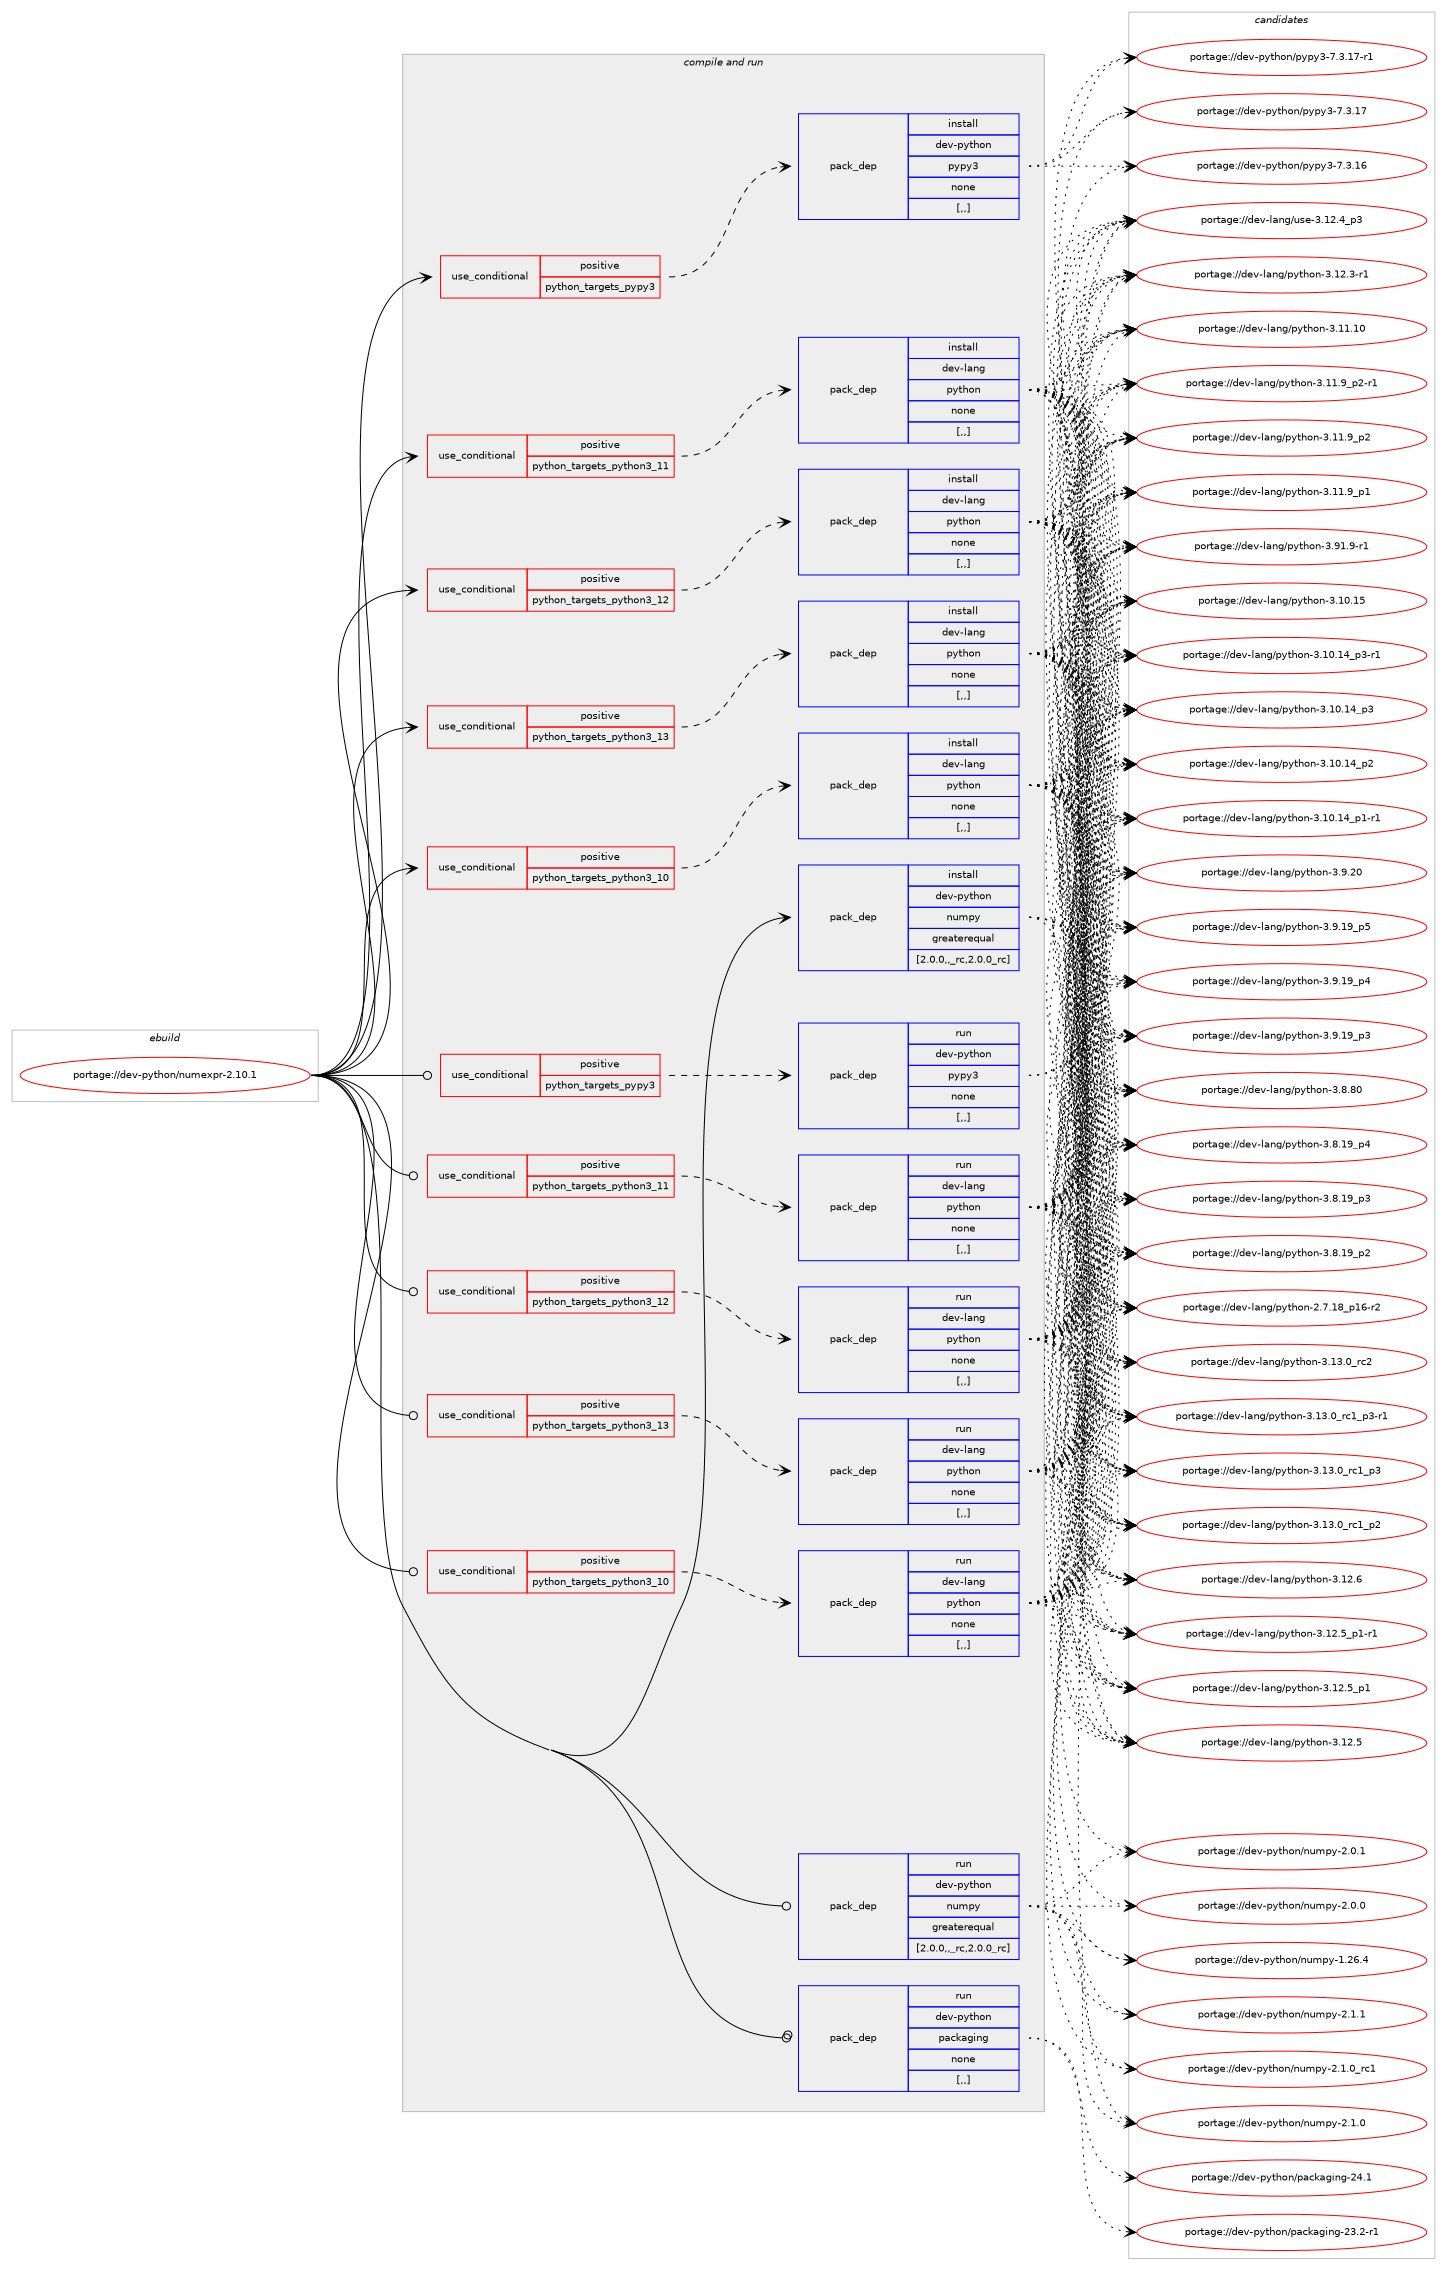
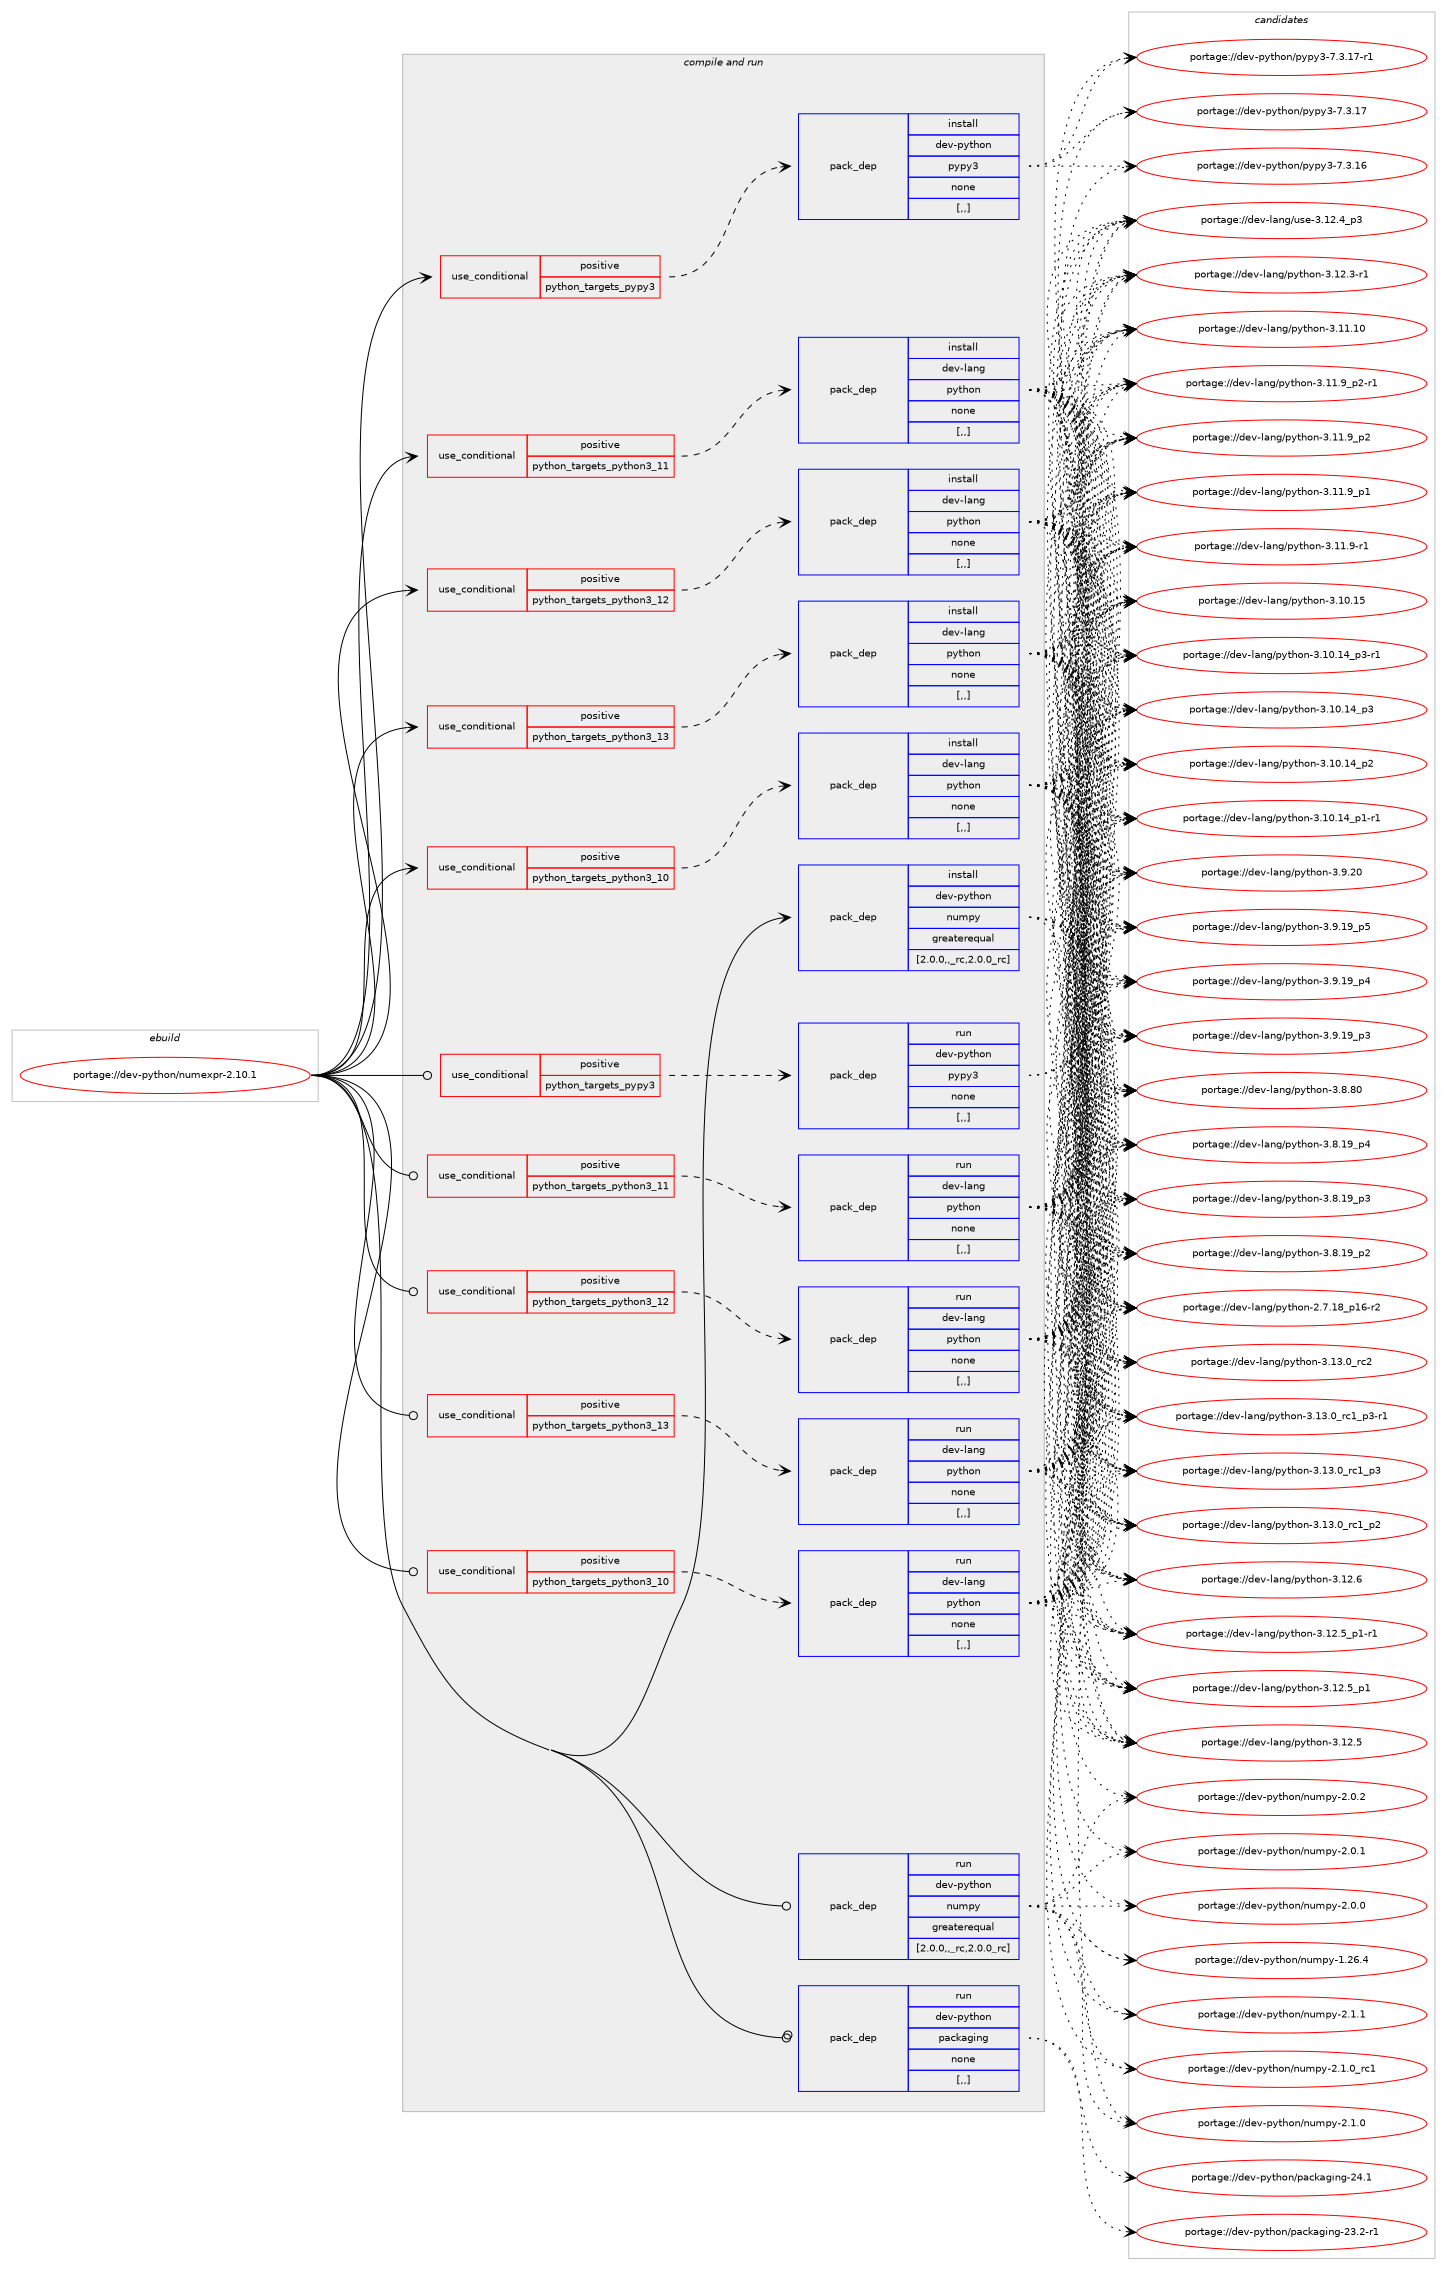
node "portage://dev-lang/python-3.91.9-r1": label "portage://dev-lang/python-3.91.9-r1" -> "portage://dev-lang/python-3.11.9-r1"
node "portage://dev-python/numpy-2.0.2": added
